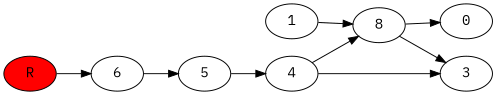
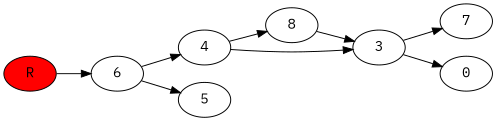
node "1": removed
node "7": added
edge "8" -> "0": now "3" -> "0"
edge "5" -> "4": now "6" -> "4"
